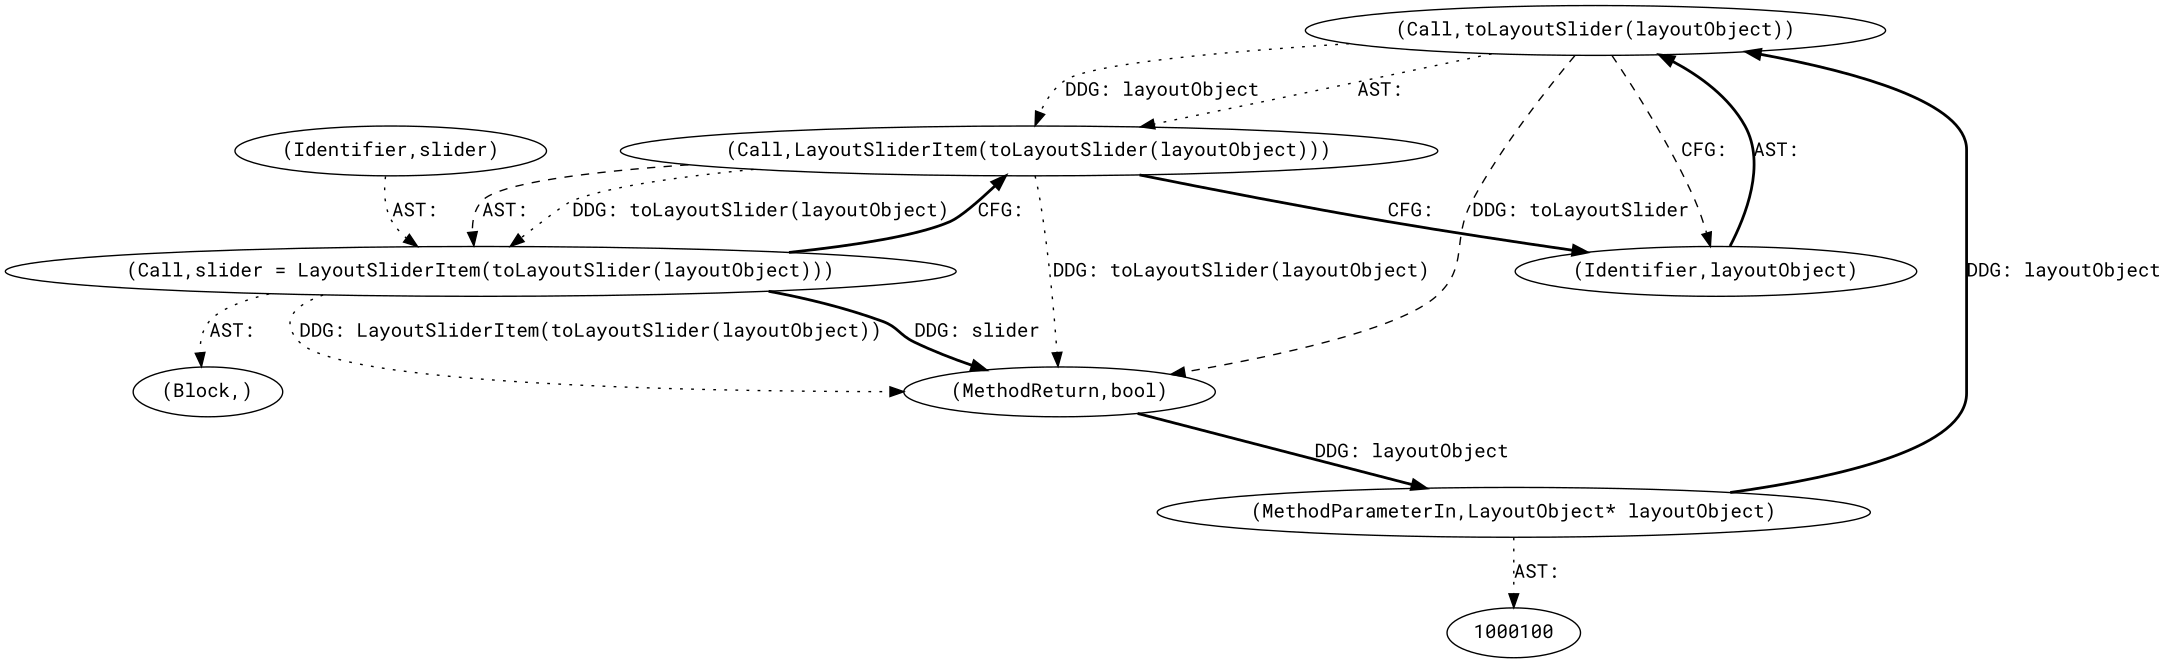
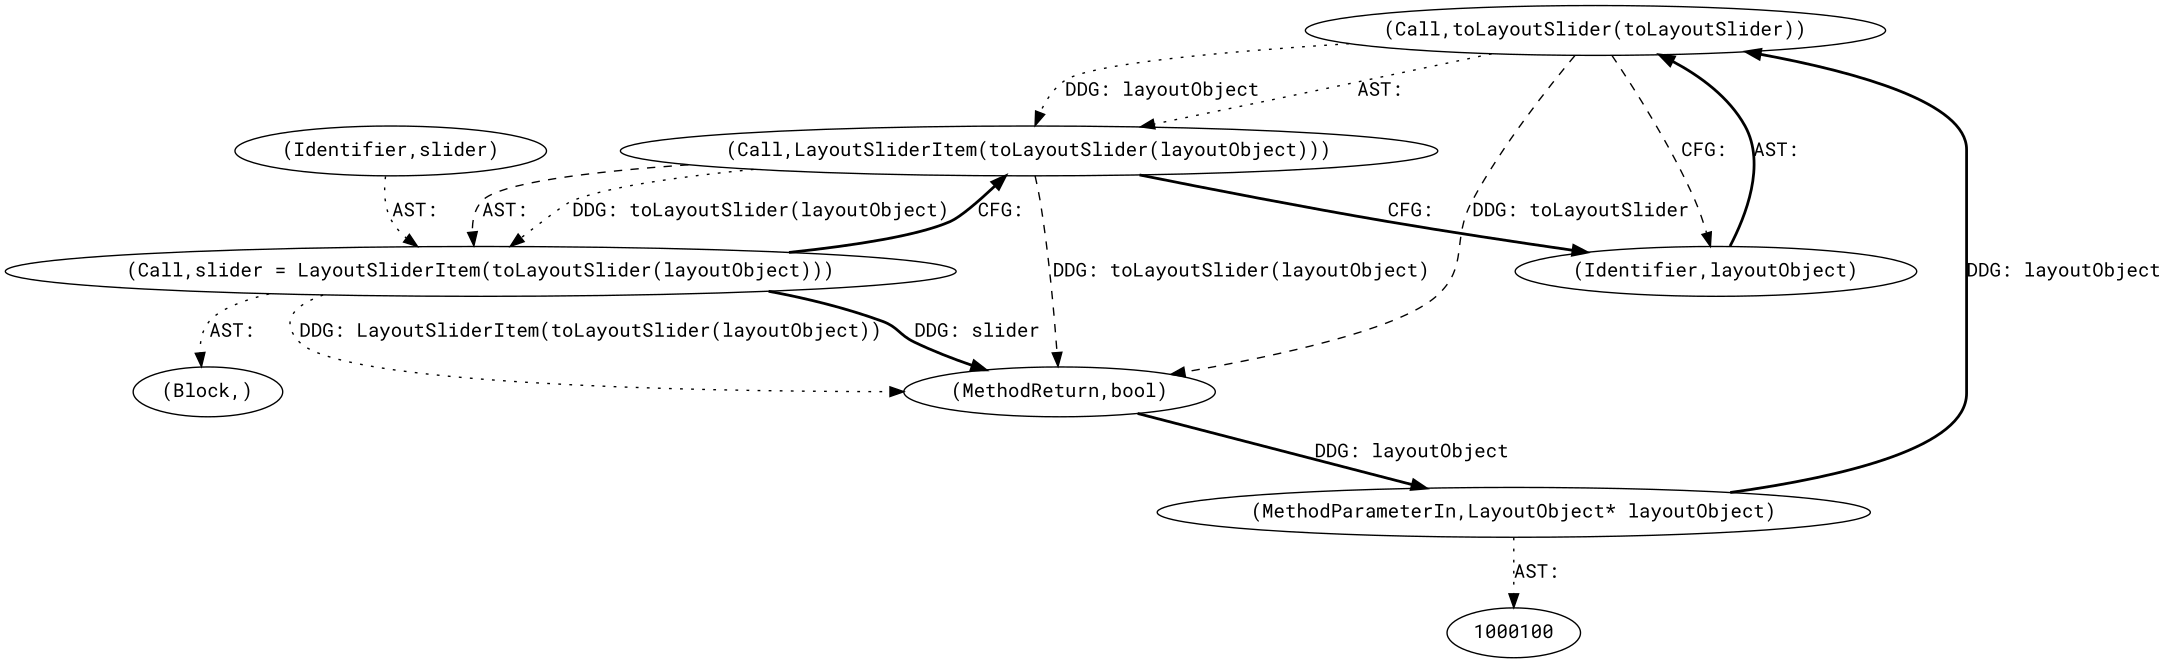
node "(Call,toLayoutSlider(layoutObject))": label "(Call,toLayoutSlider(layoutObject))" -> "(Call,toLayoutSlider(toLayoutSlider))"
edge "(Call,LayoutSliderItem(toLayoutSlider(layoutObject)))" -> "(MethodReturn,bool)": style dotted -> dashed
